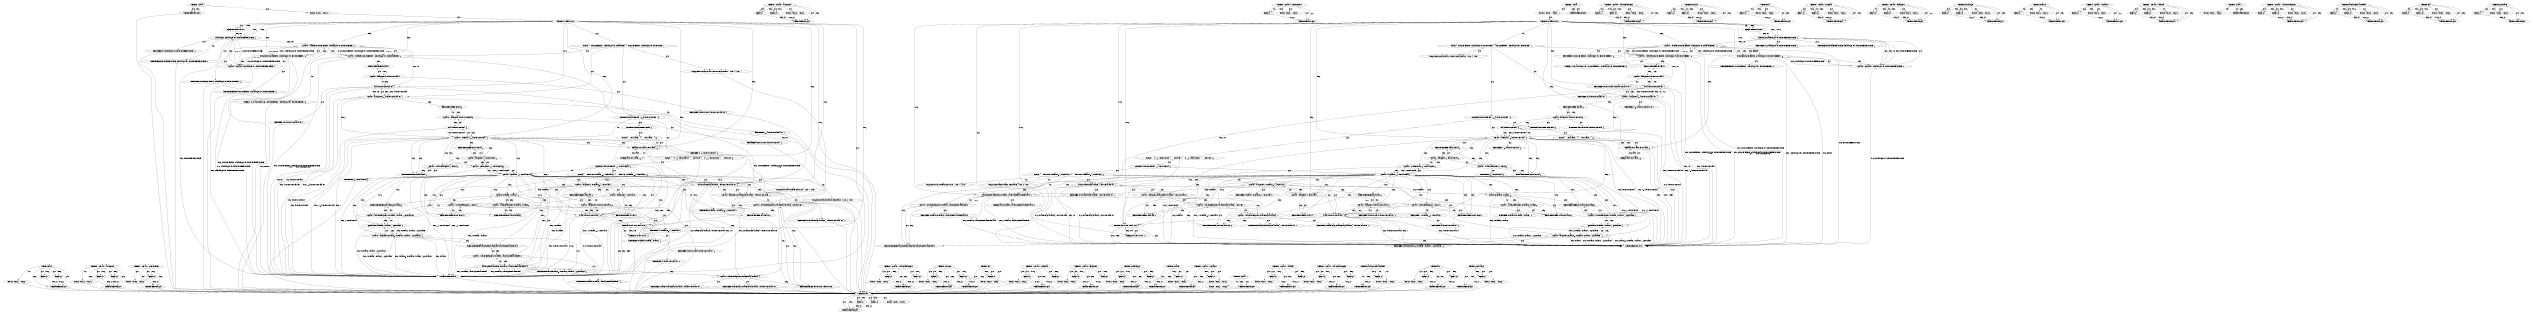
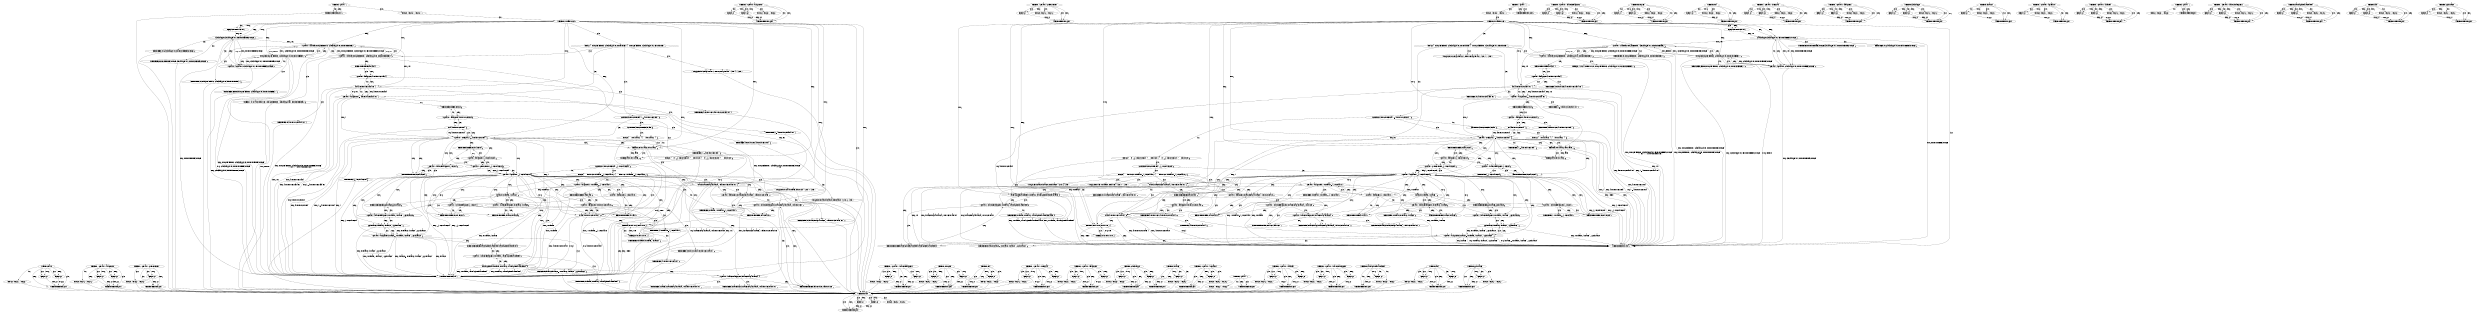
node "(LITERAL,false,to_release->LastPluginRefWasDeleted(false))": removed
